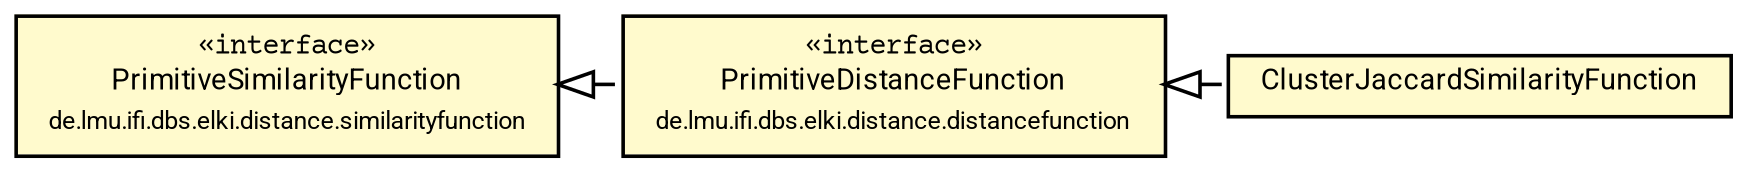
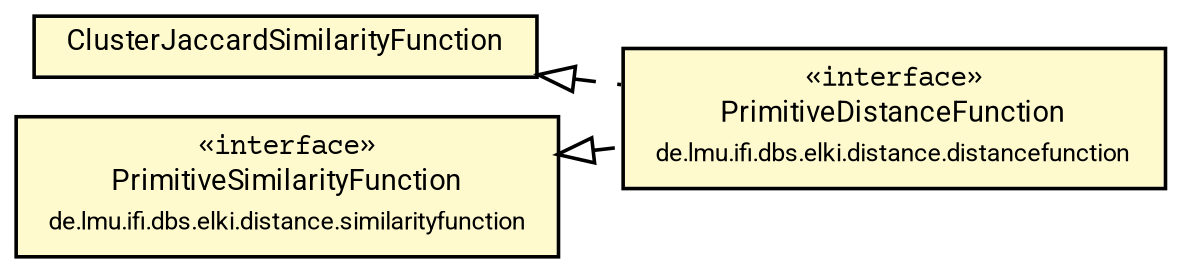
edge "ClusterJaccardSimilarityFunction" -> "PrimitiveDistanceFunction": reversed
